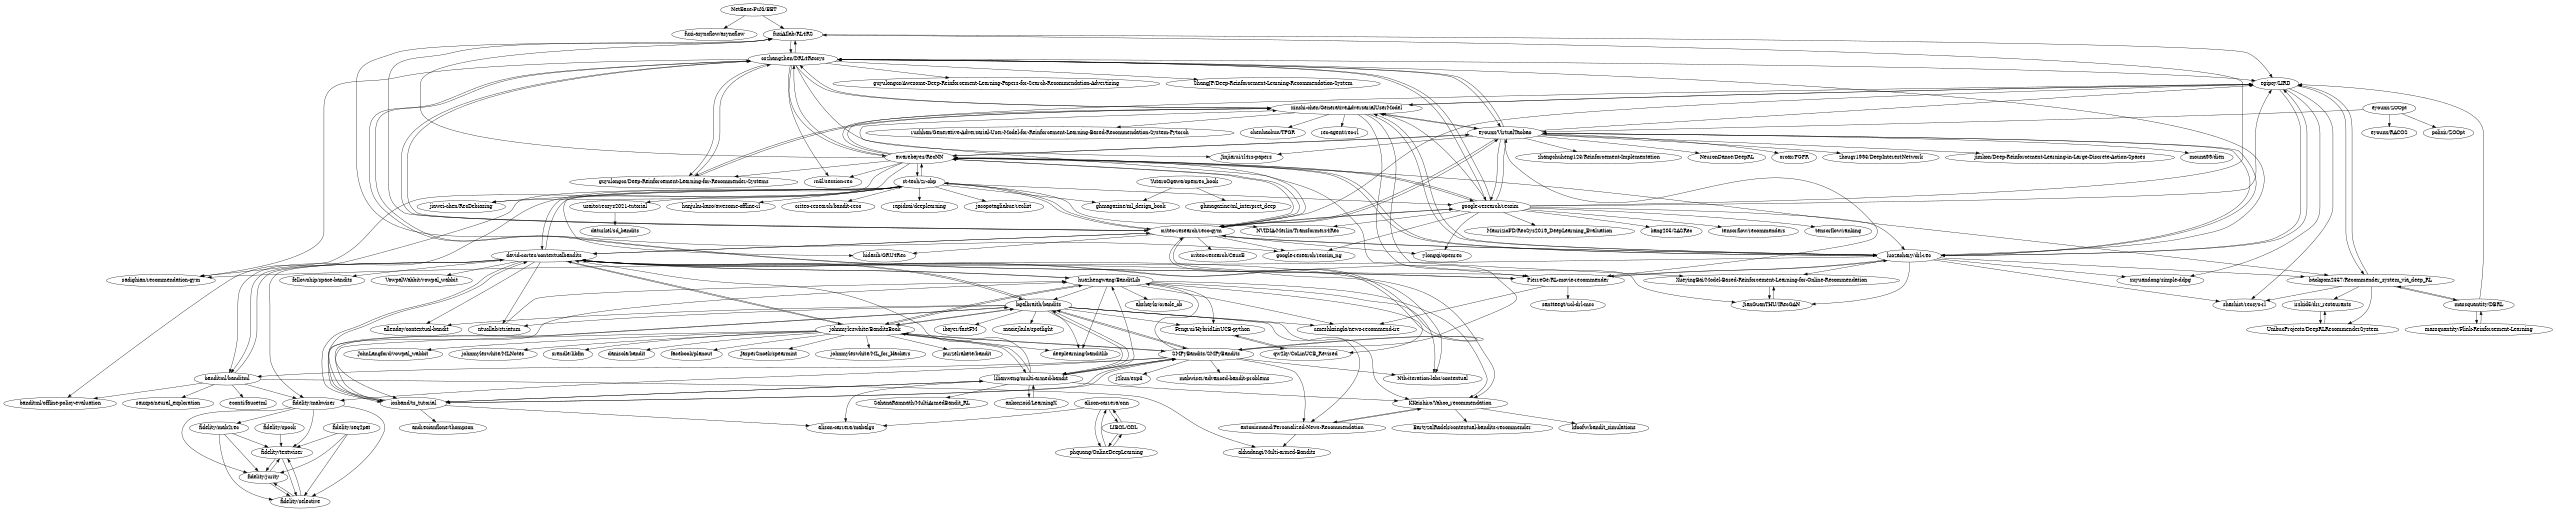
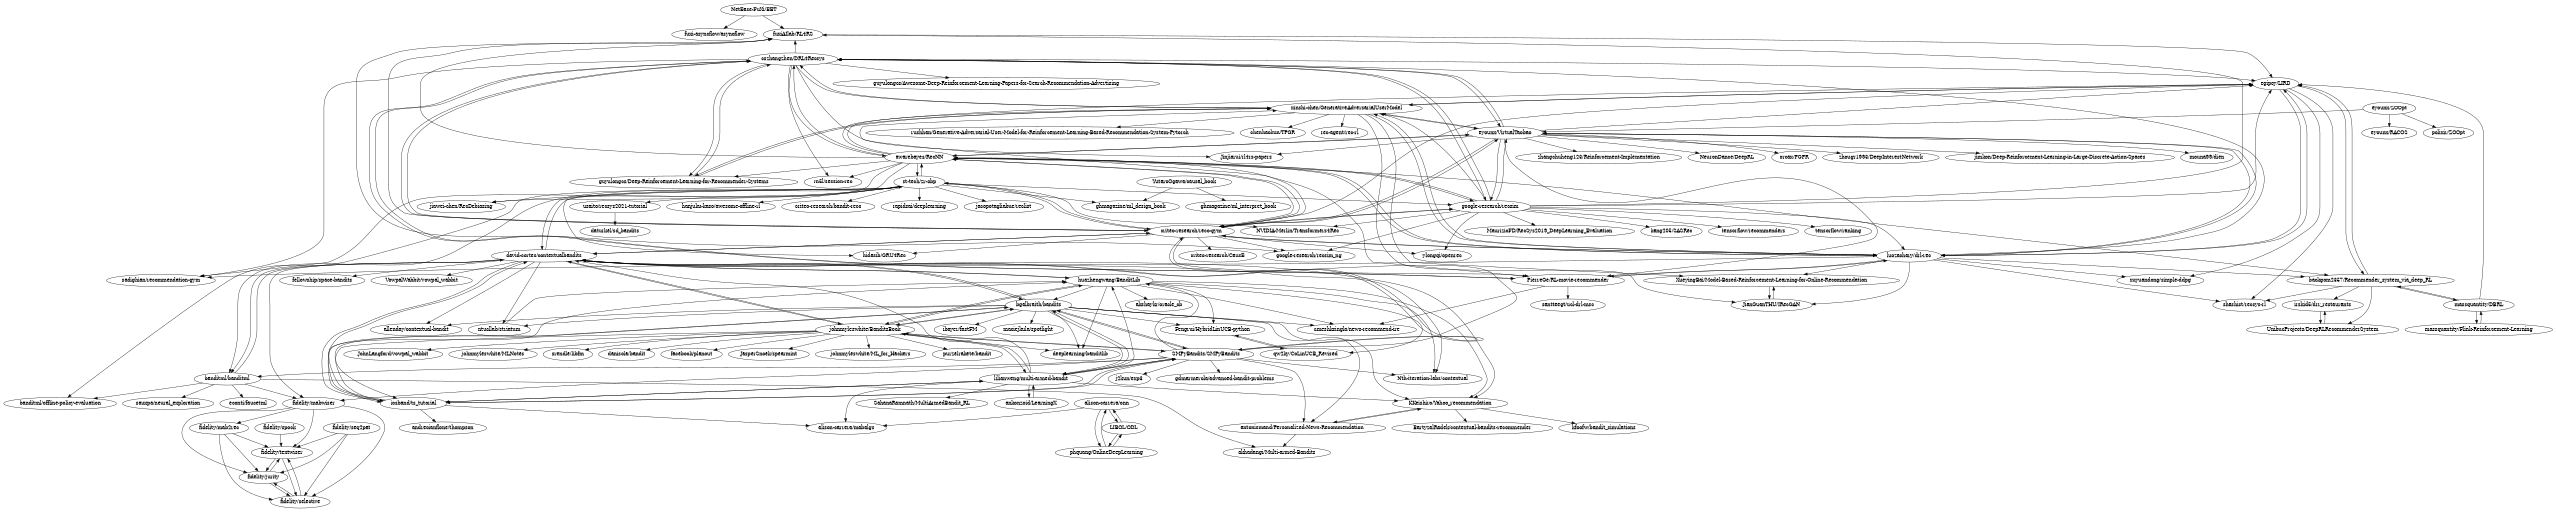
edge "fuxiAIlab/RL4RS" -> "cszhangzhen/DRL4Recsys": removed
node "ShangJP/Deep-Reinforcement-Learning-Recommendation-System": removed
node "YutaroOgawa/openrec_book": label "YutaroOgawa/openrec_book" -> "YutaroOgawa/causal_book"
node "ghmagazine/ml_interpret_deep": label "ghmagazine/ml_interpret_deep" -> "ghmagazine/ml_interpret_book"
node "mabwiser/advanced-bandit-problems": label "mabwiser/advanced-bandit-problems" -> "gdmarmerola/advanced-bandit-problems"
